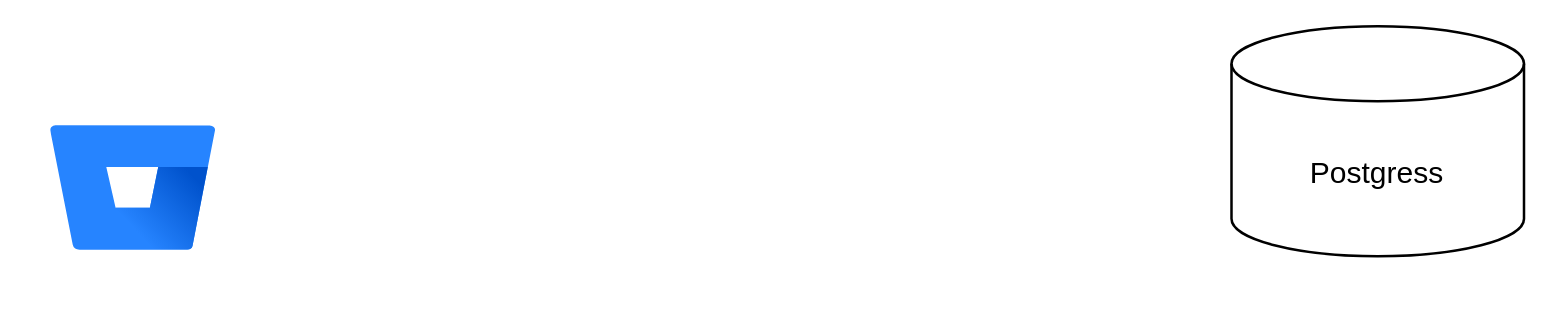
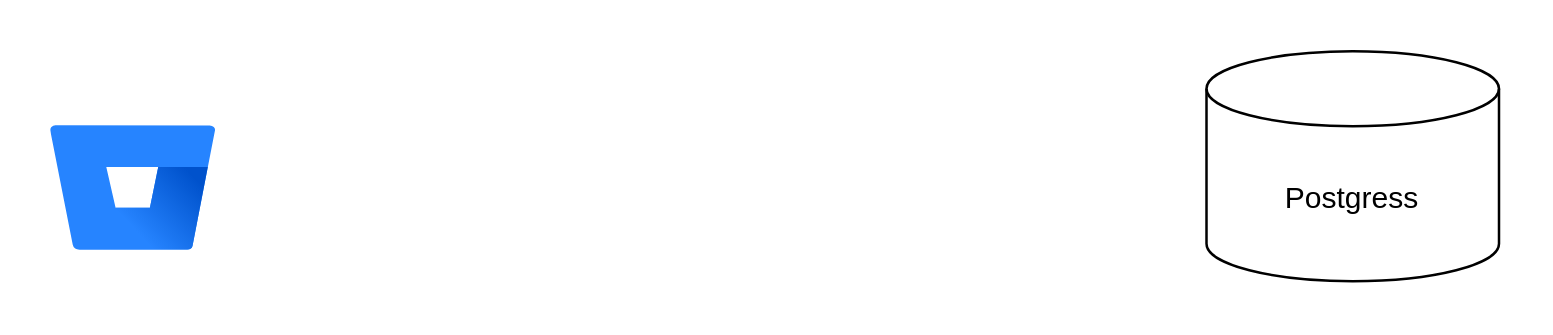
node "Postgress": moved (1378, 141) -> (1353, 166)
